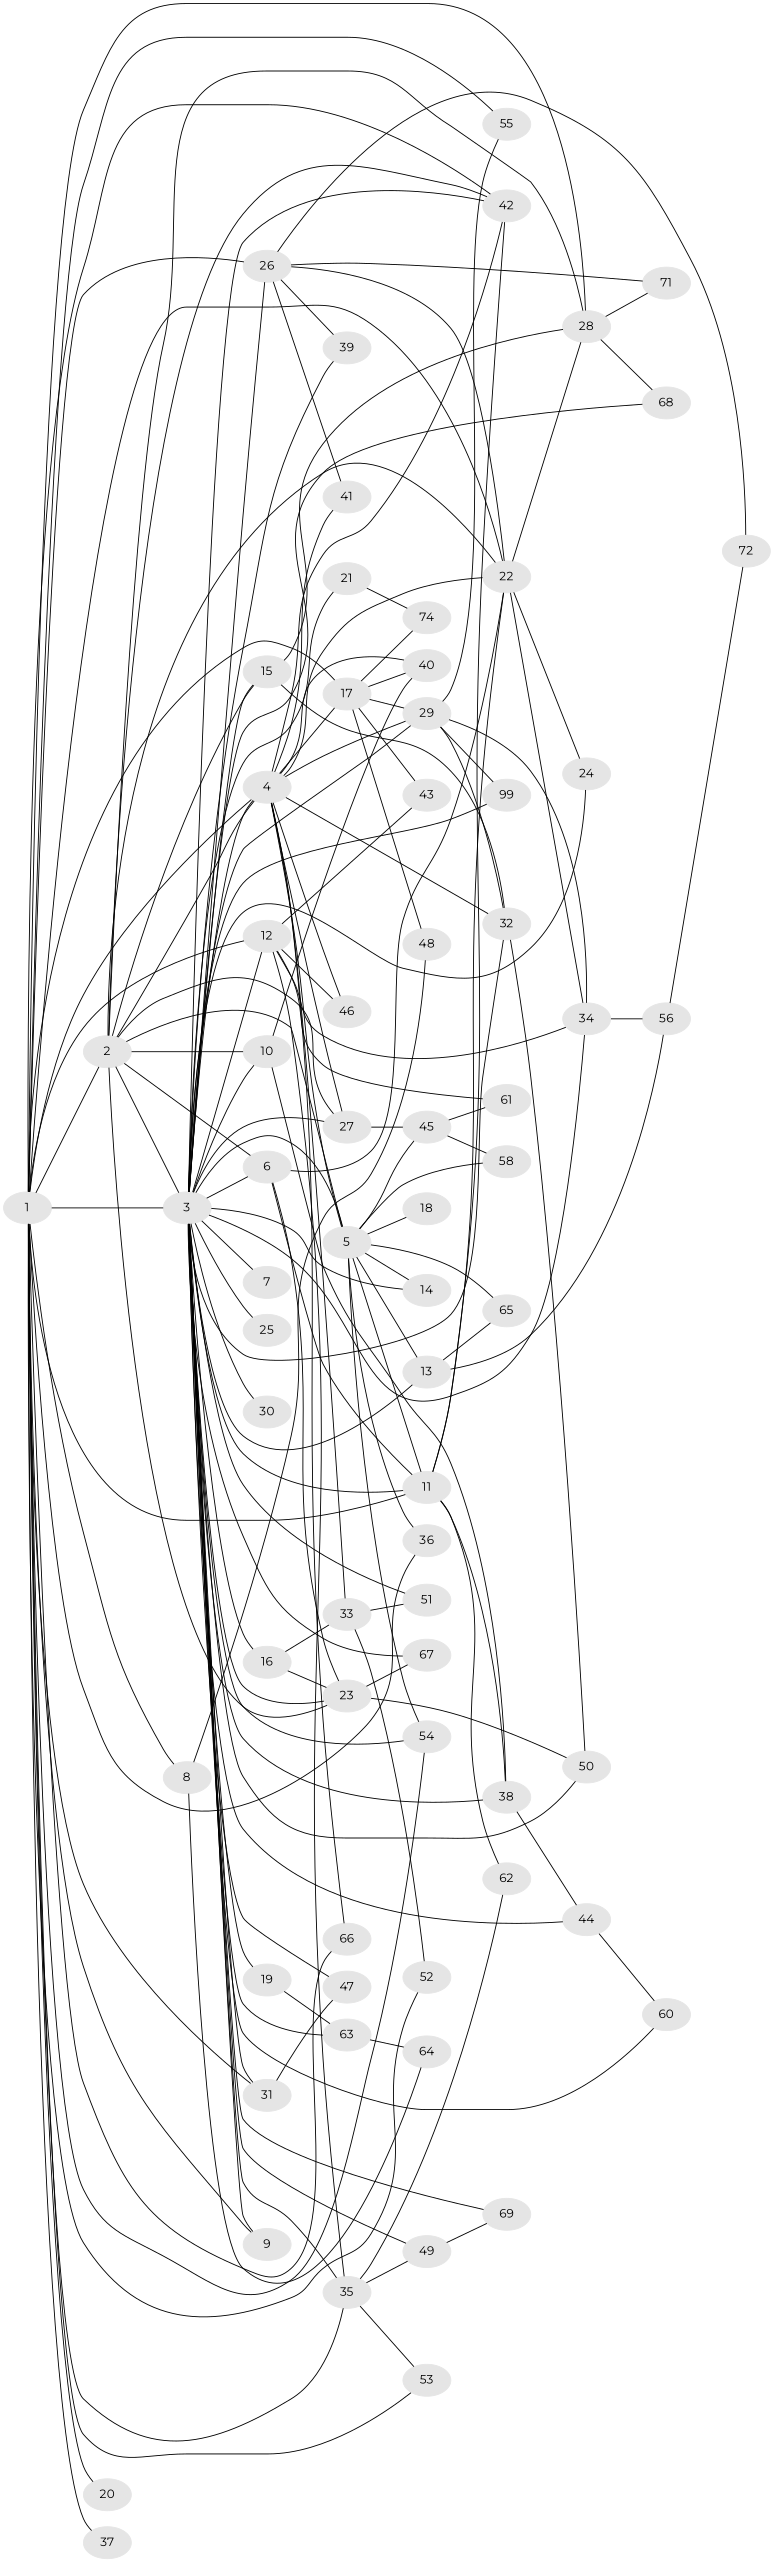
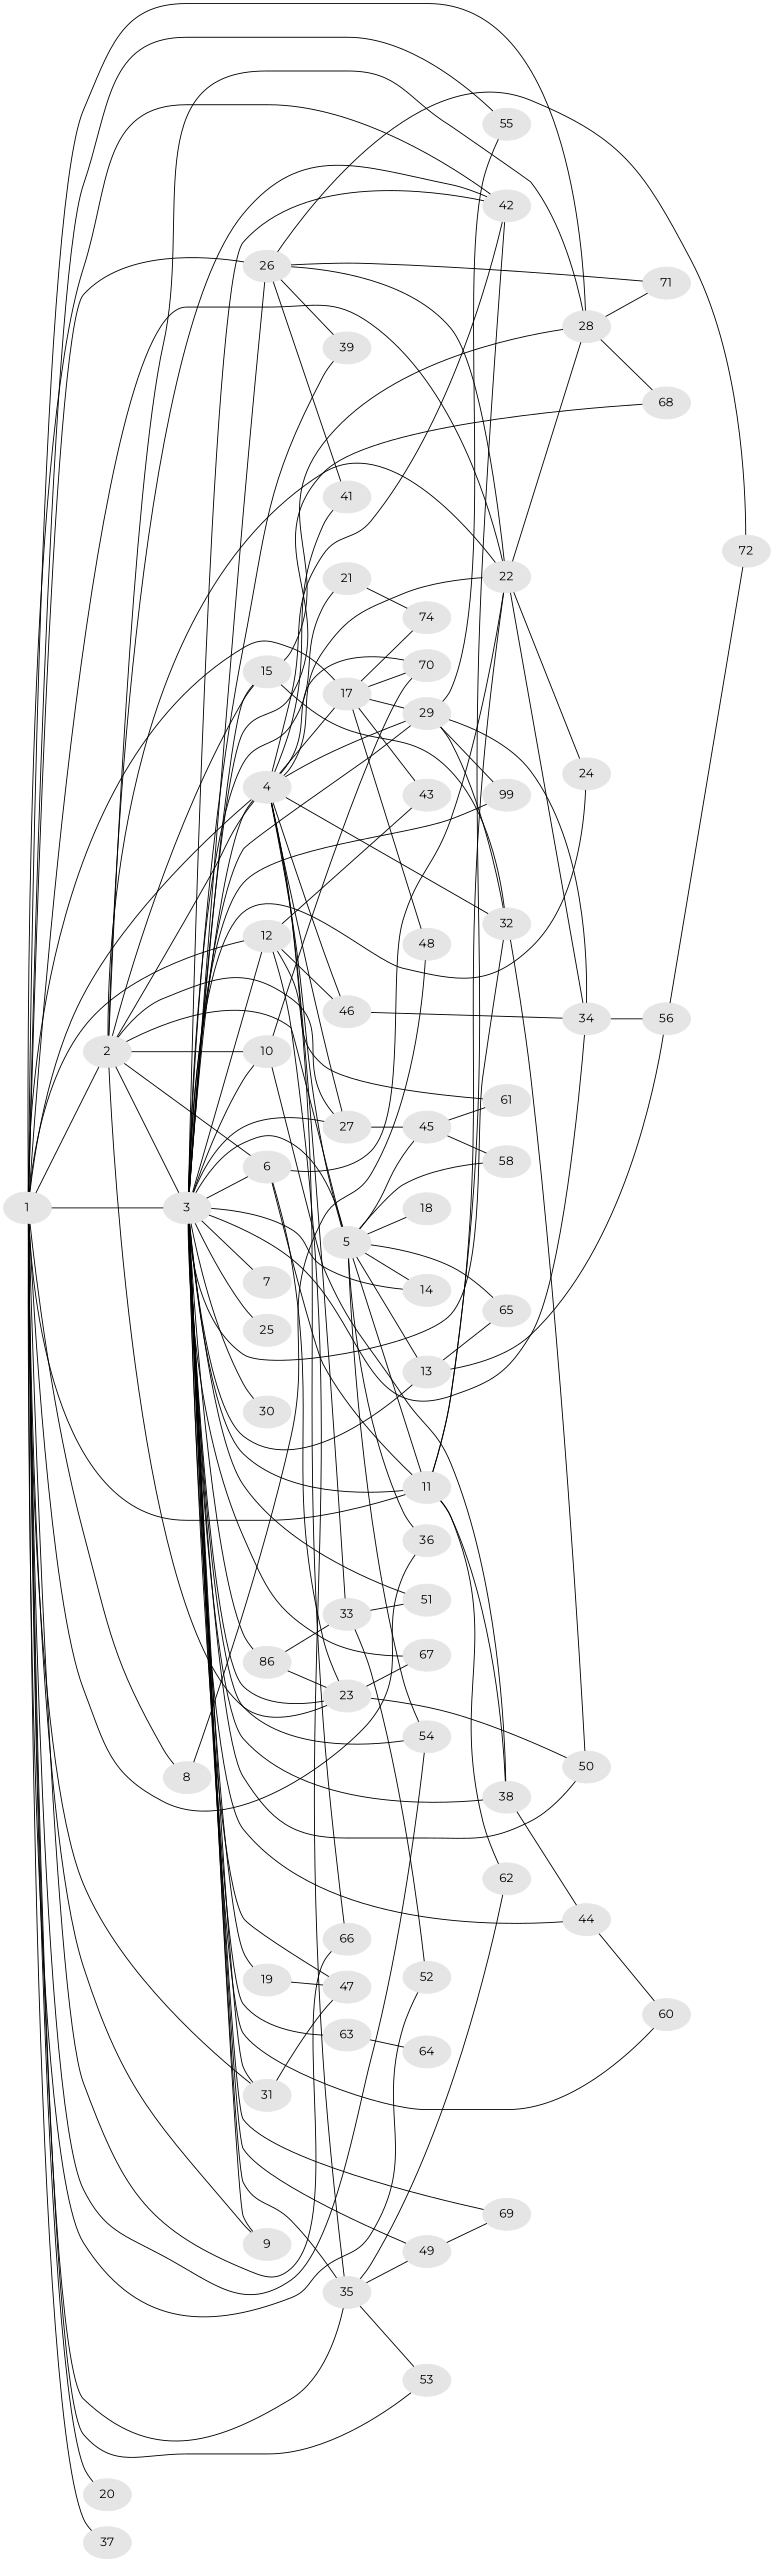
node "40": label "40" -> "70"
edge "12" -- "34": now "46" -- "34"
node "16": label "16" -> "86"
edge "19" -- "63": now "19" -- "47"
edge "8" -- "64": removed
